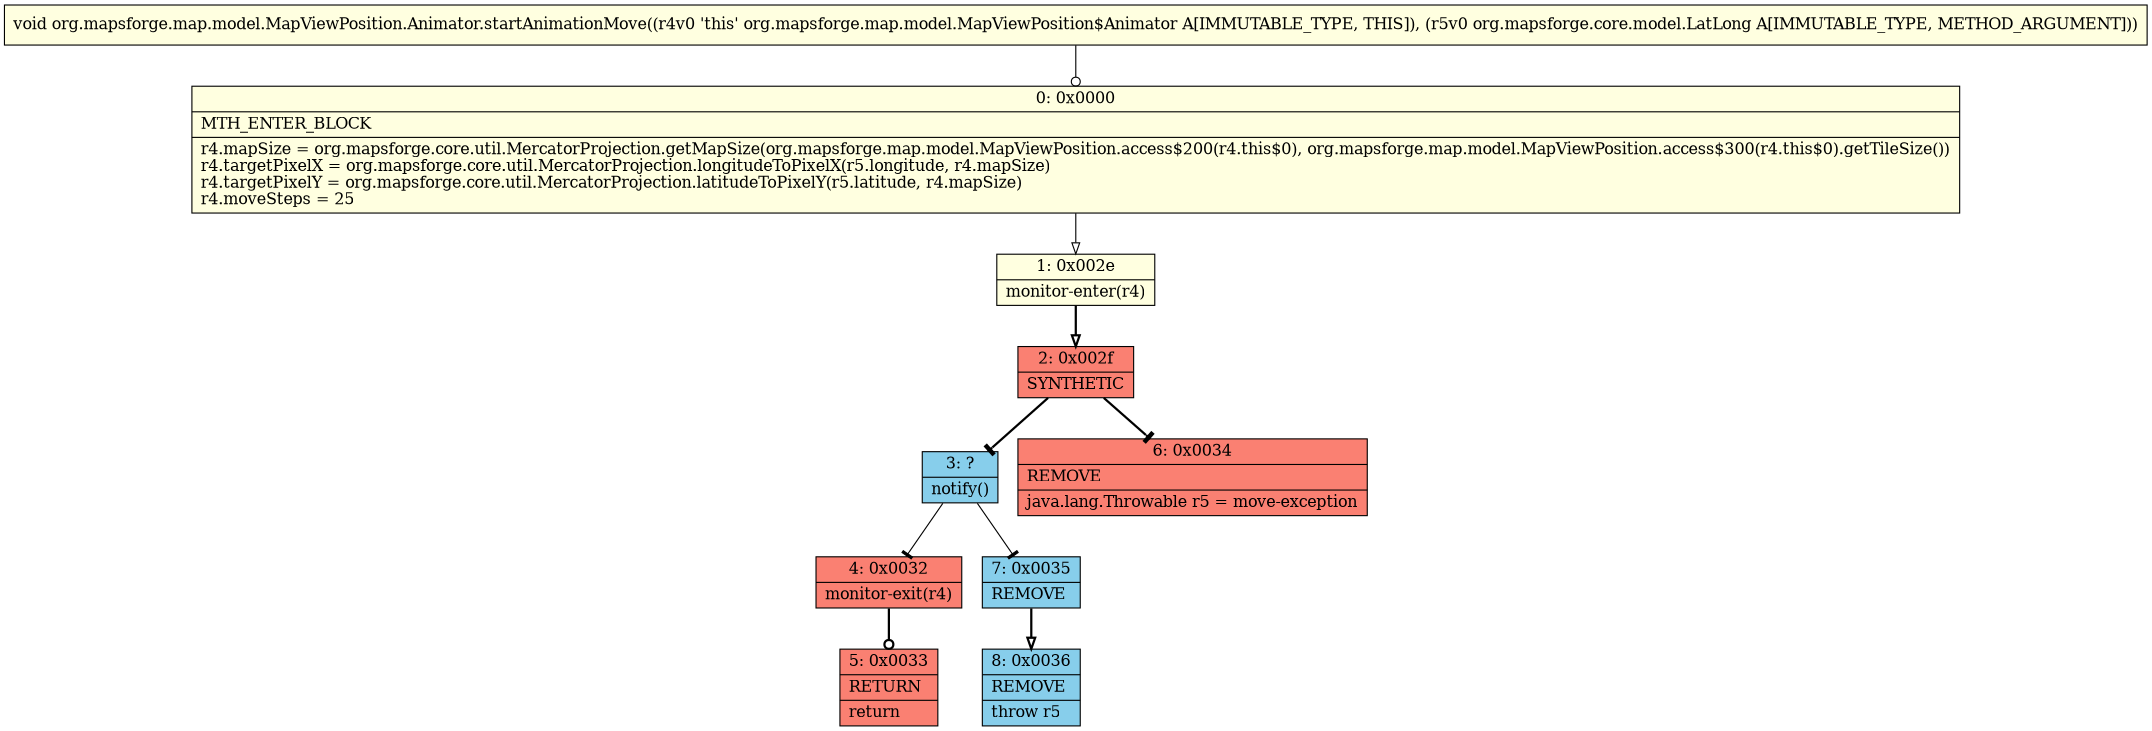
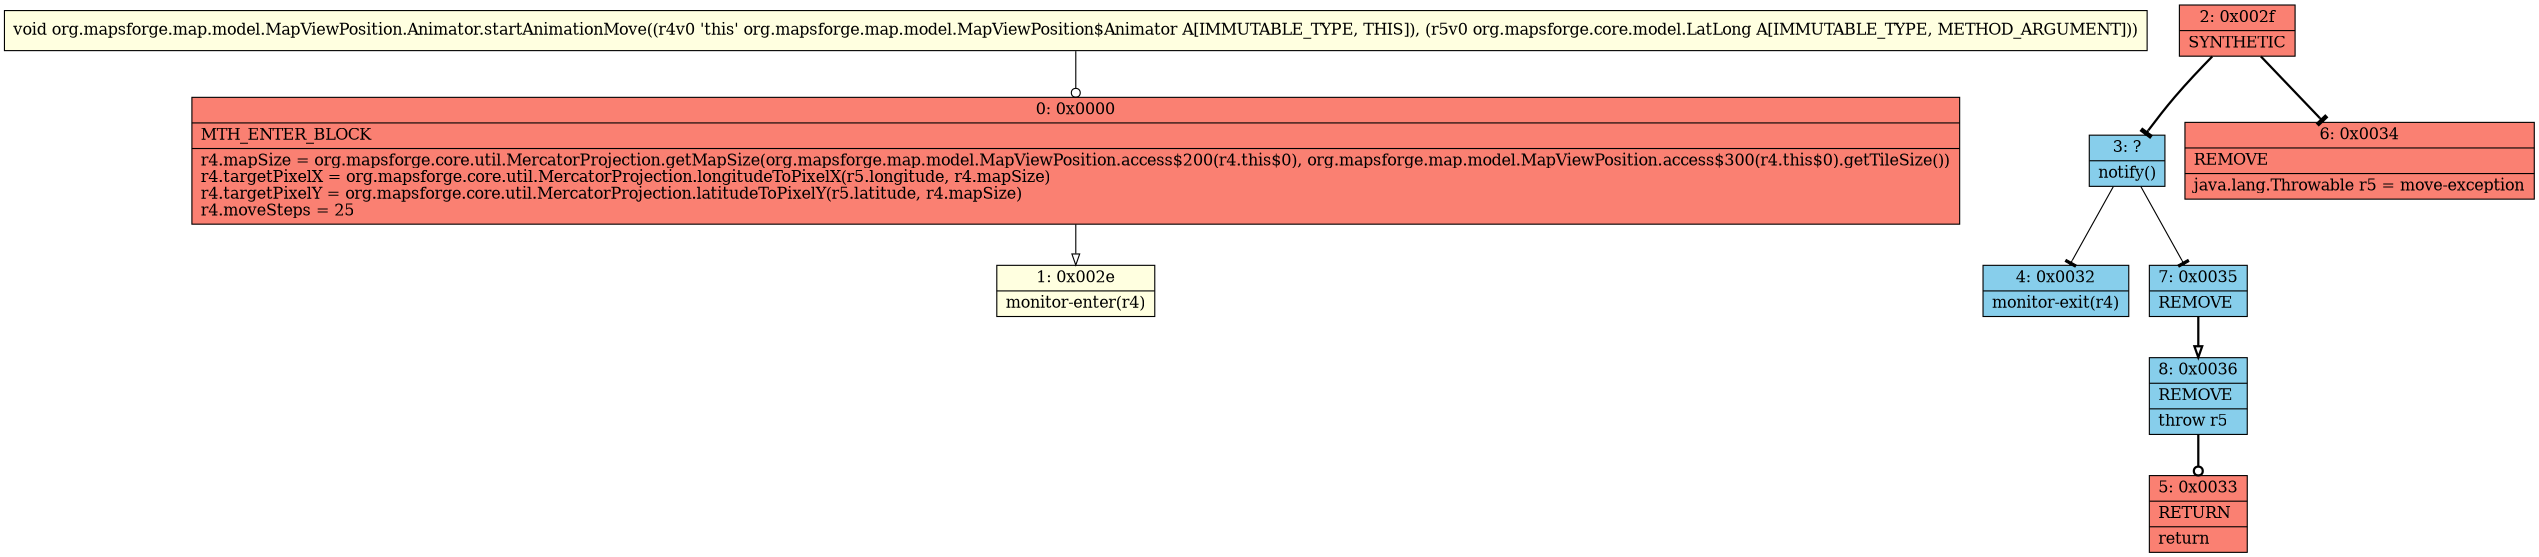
node "0: 0x0000": fillcolor lightyellow -> salmon
edge "1: 0x002e" -> "2: 0x002f": removed
node "4: 0x0032": fillcolor salmon -> skyblue
edge "4: 0x0032" -> "5: 0x0033": now "8: 0x0036" -> "5: 0x0033"
